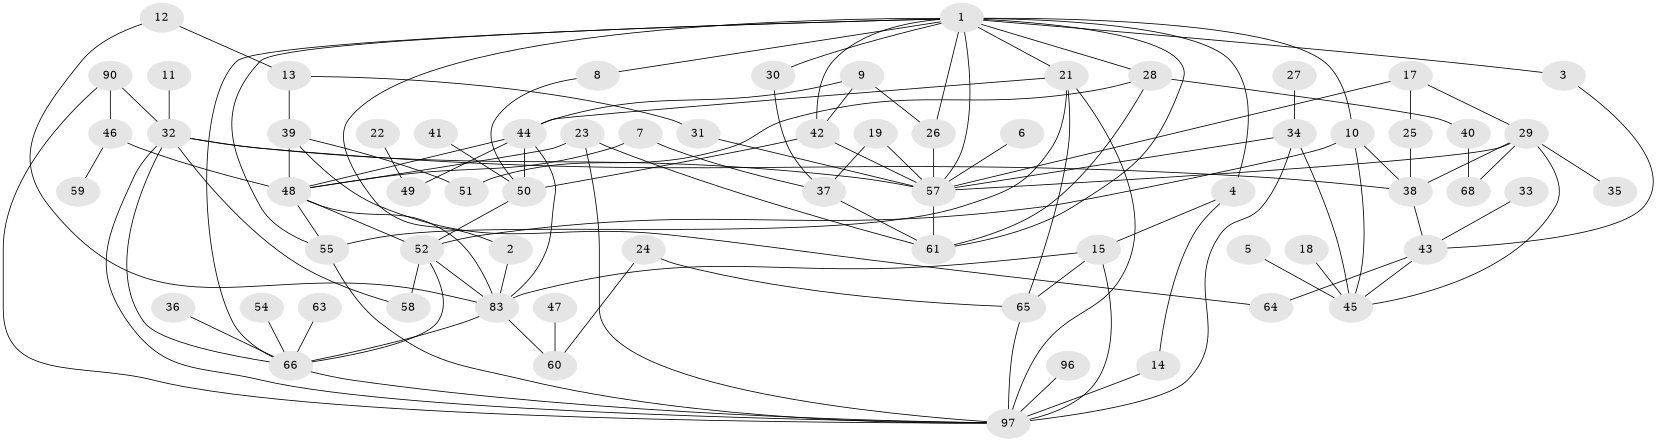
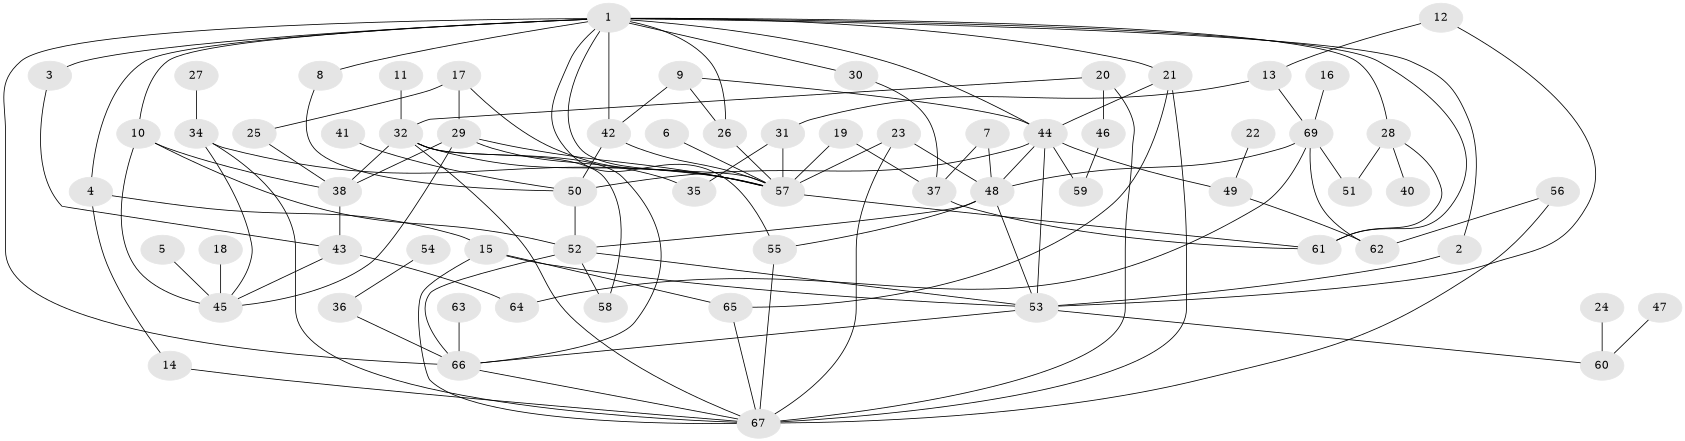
edge "1" -- "44": added
node "90": label "90" -> "20"
node "16": added
node "39": label "39" -> "69"
edge "31" -- "35": added
edge "44" -- "59": added
edge "46" -- "48": removed
node "68": removed
node "33": removed
edge "23" -- "61": now "23" -- "57"
edge "21" -- "55": removed
node "62": added
edge "24" -- "65": removed
node "83": label "83" -> "53"
edge "54" -- "66": now "54" -- "36"
node "96": label "96" -> "56"
node "97": label "97" -> "67"
